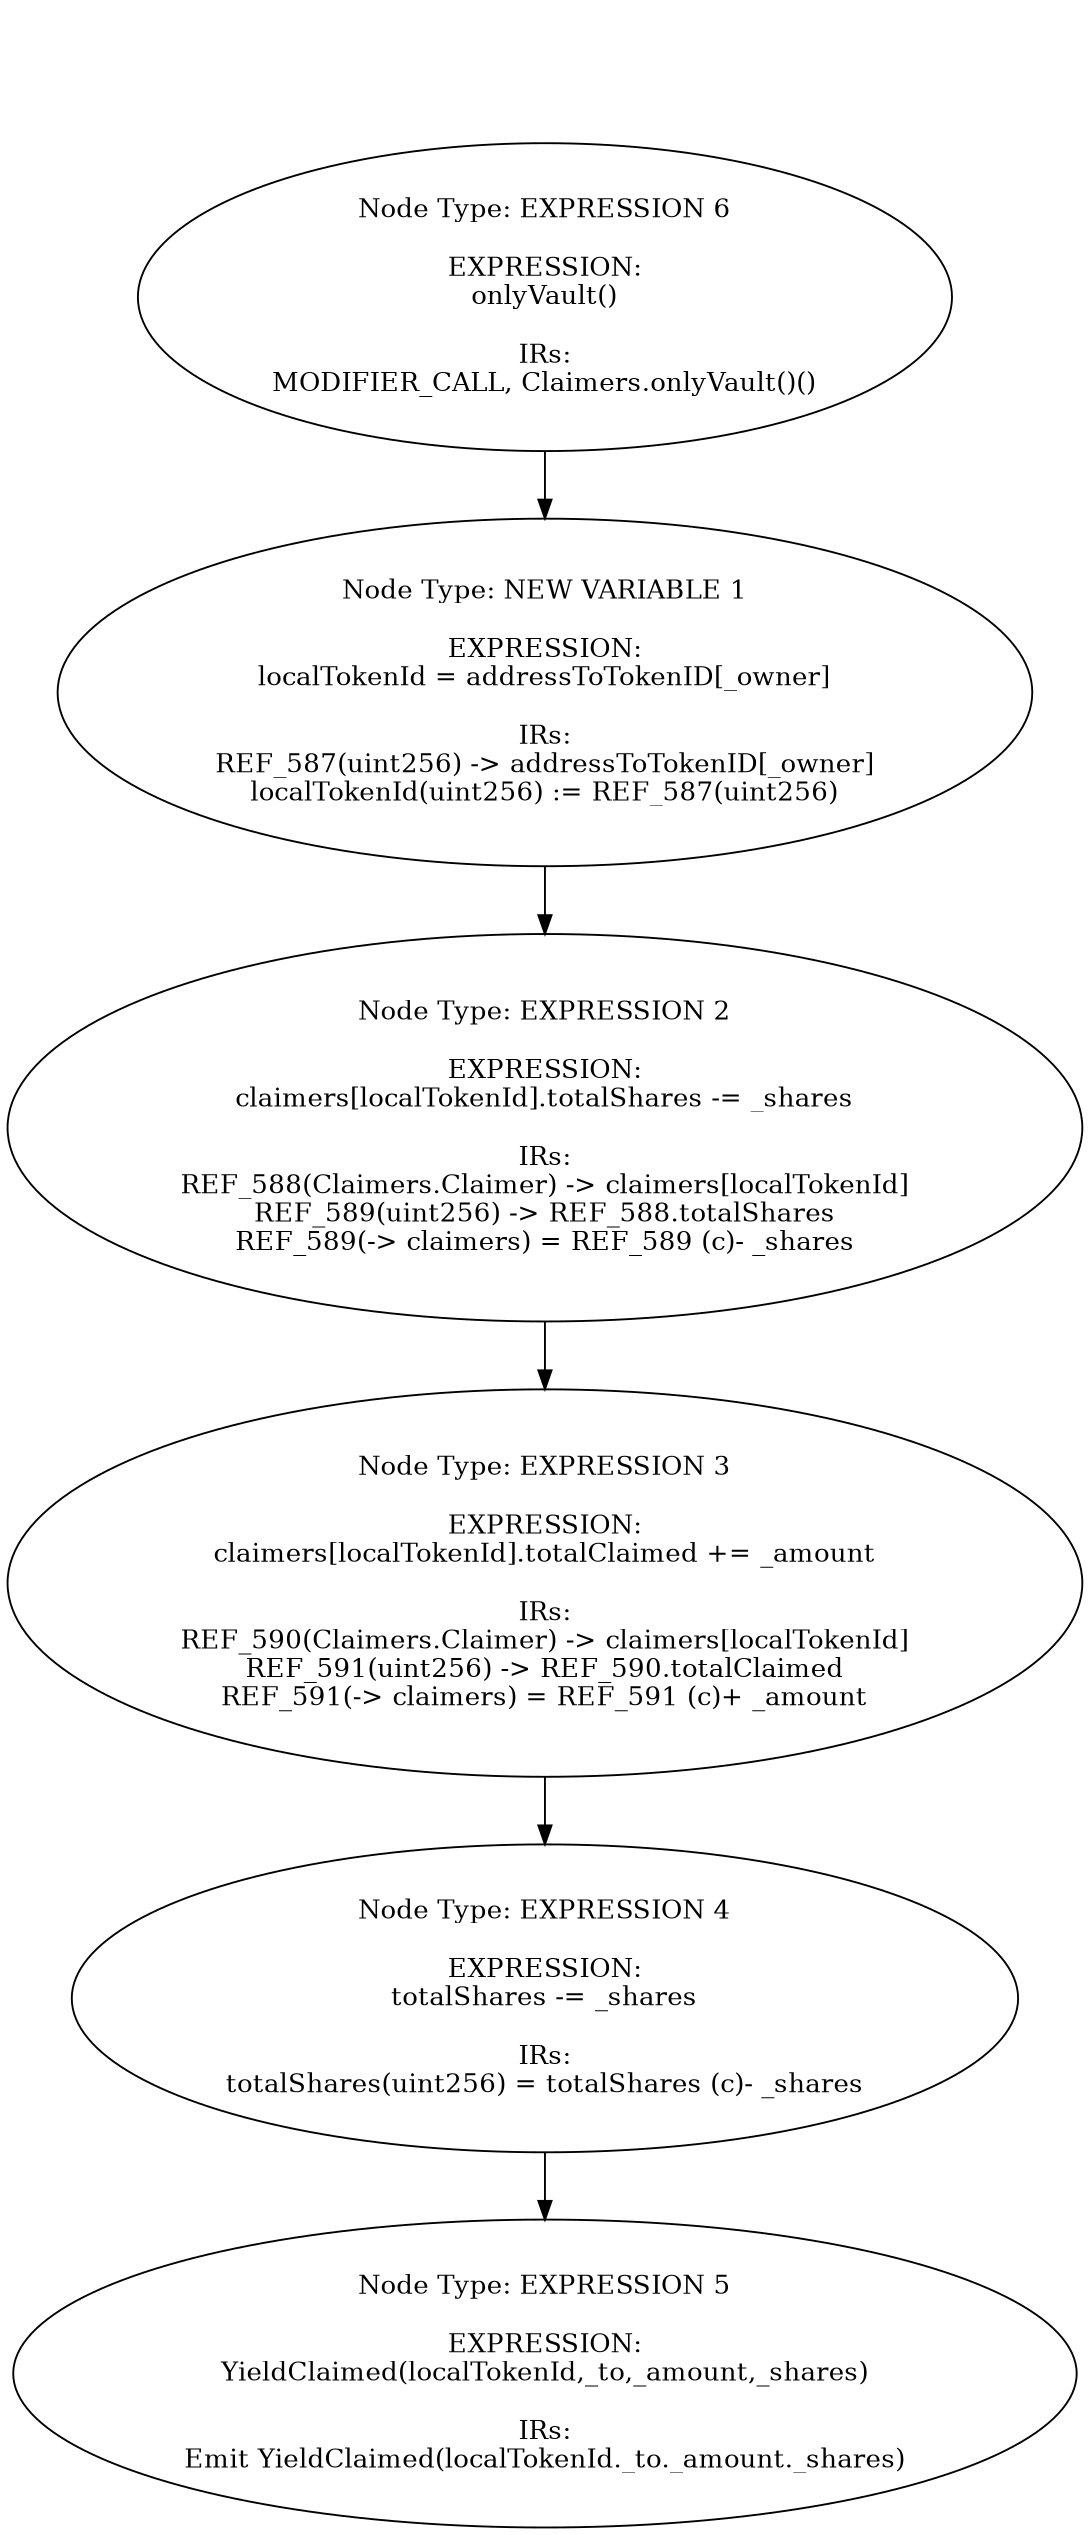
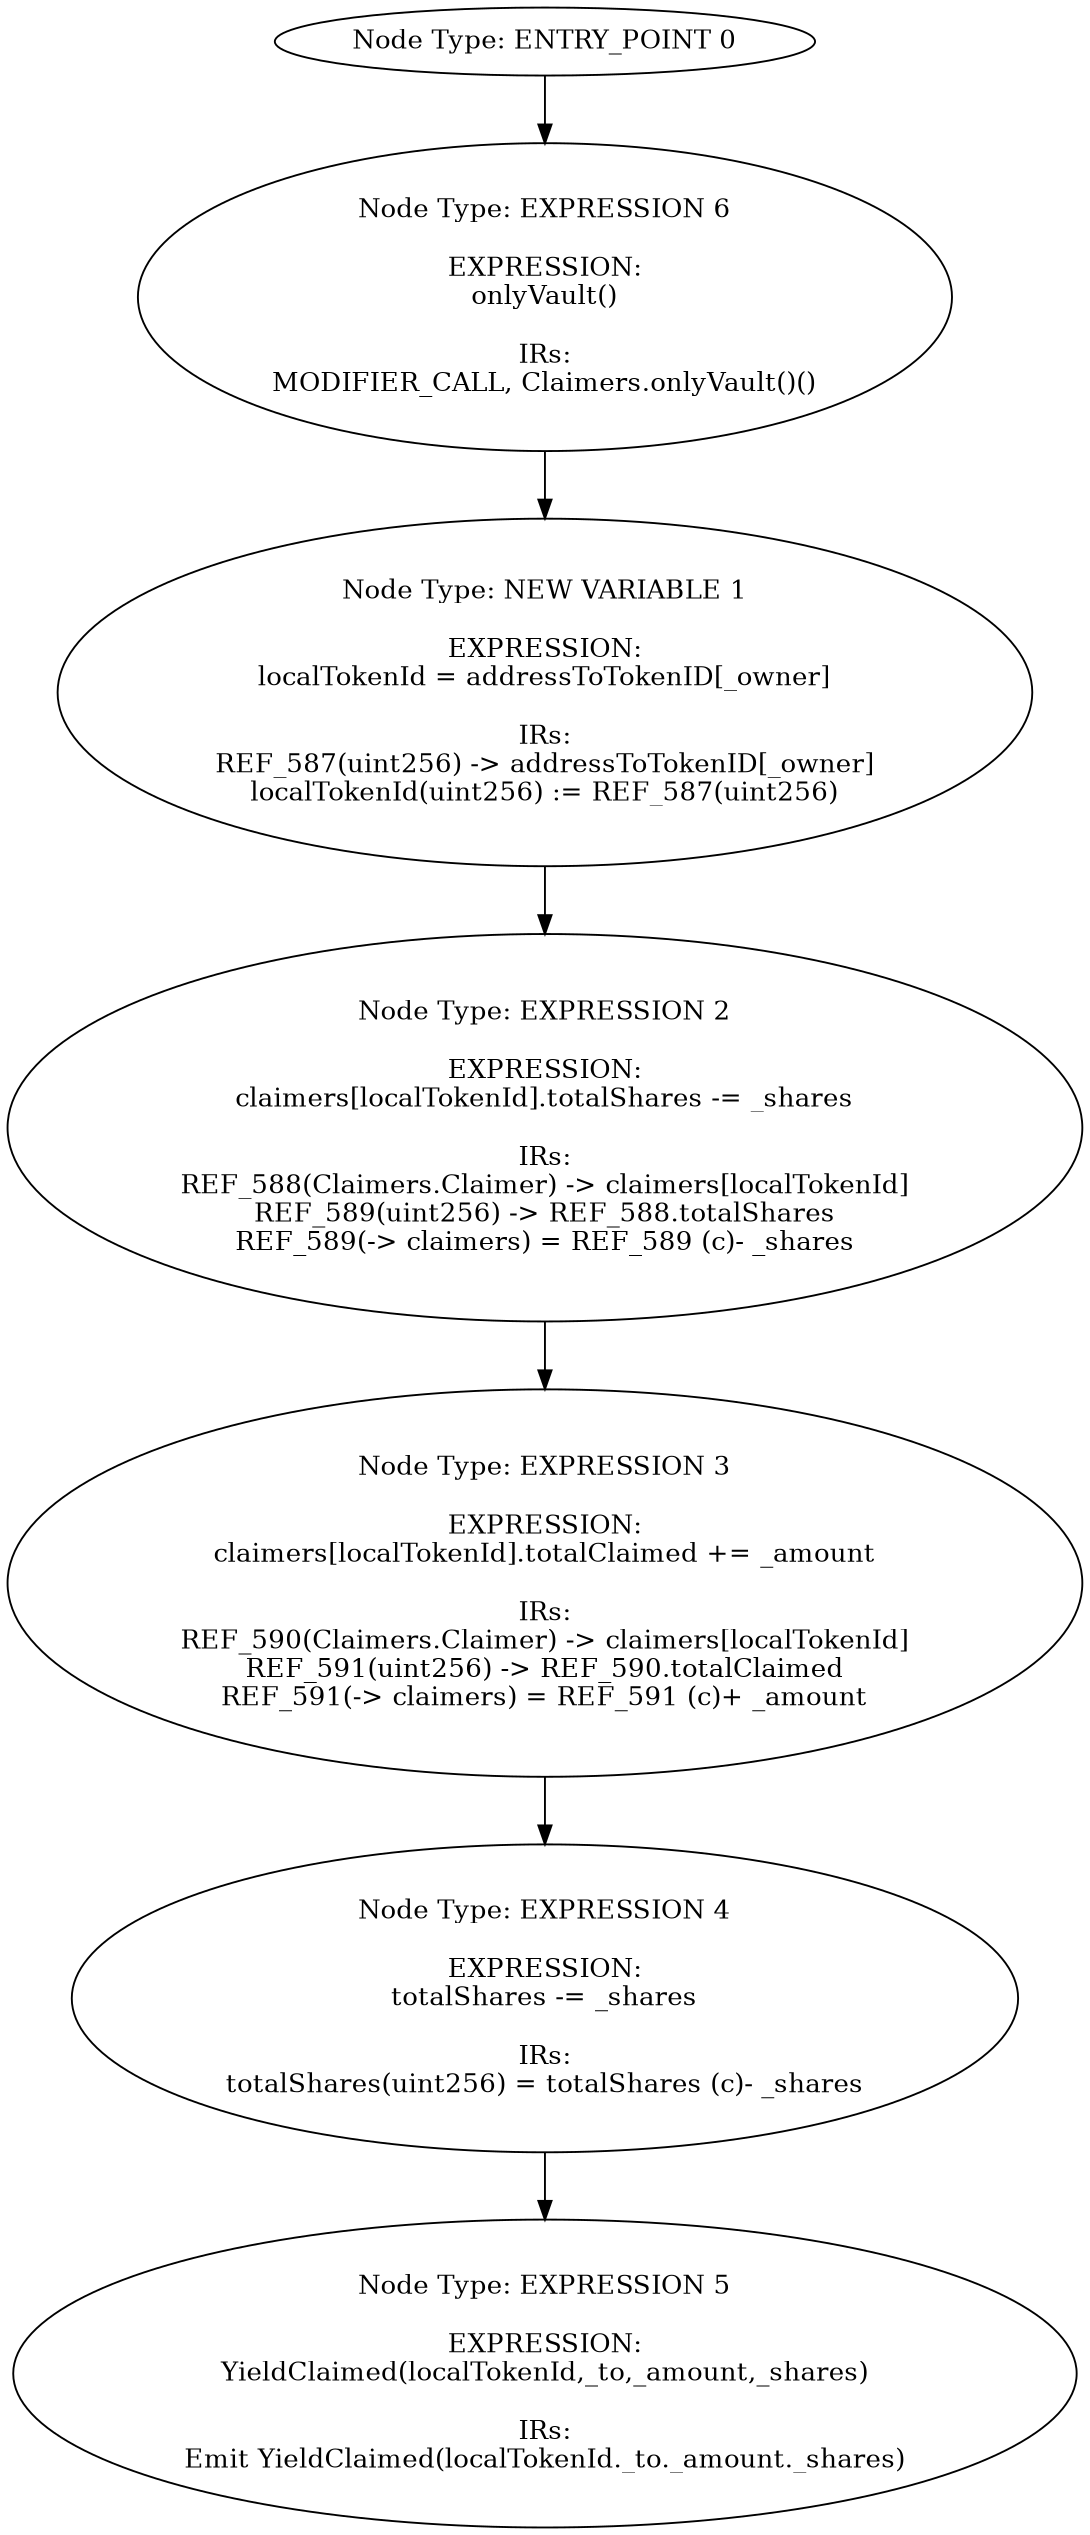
node "Node Type: ENTRY_POINT 0": added
